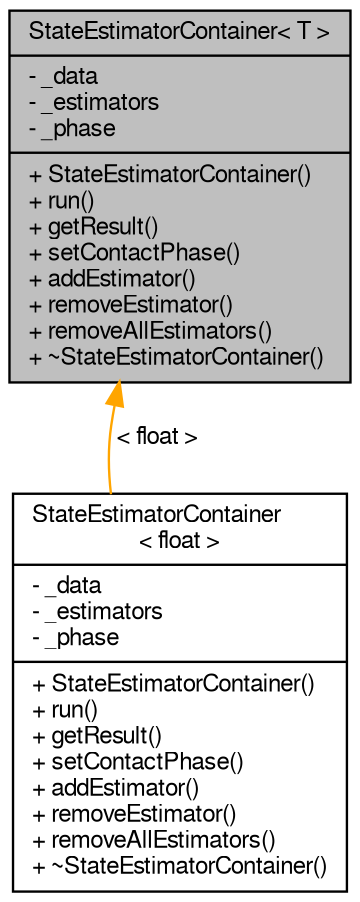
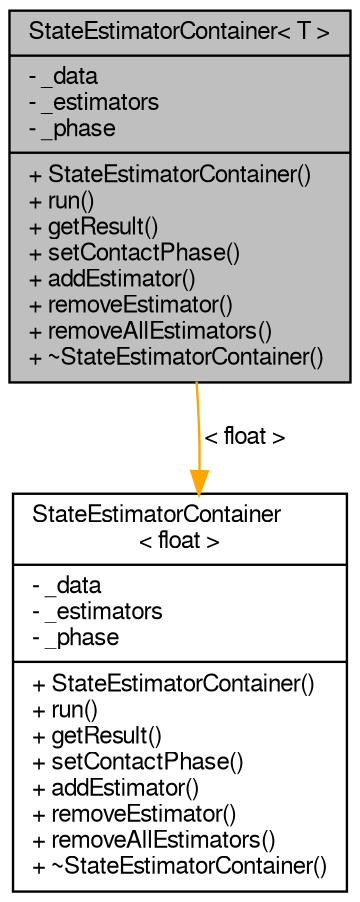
edge "StateEstimatorContainer" -> "StateEstimatorContainer< T >": reversed
